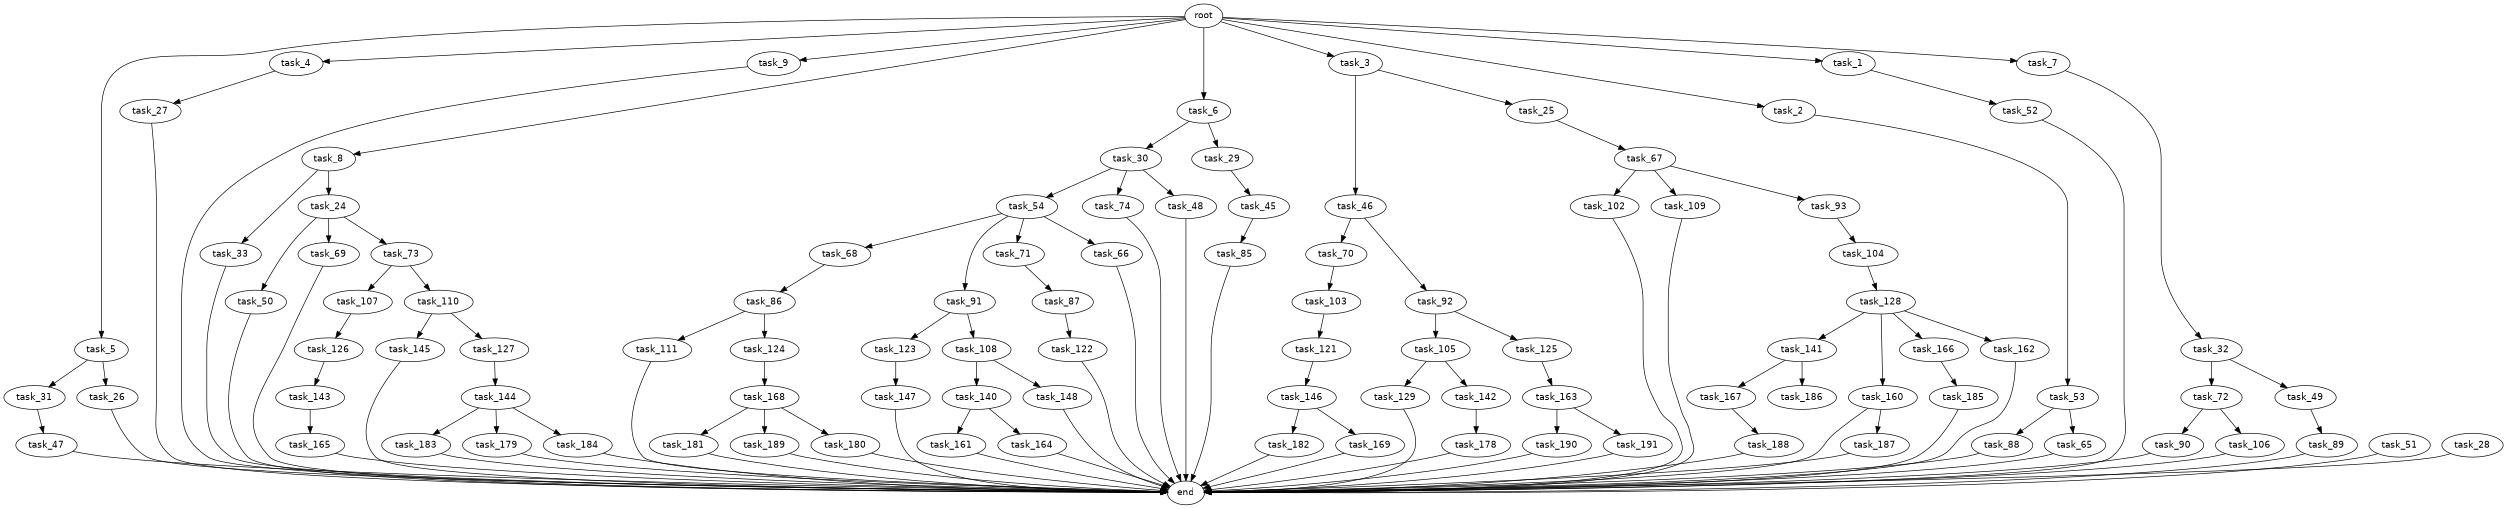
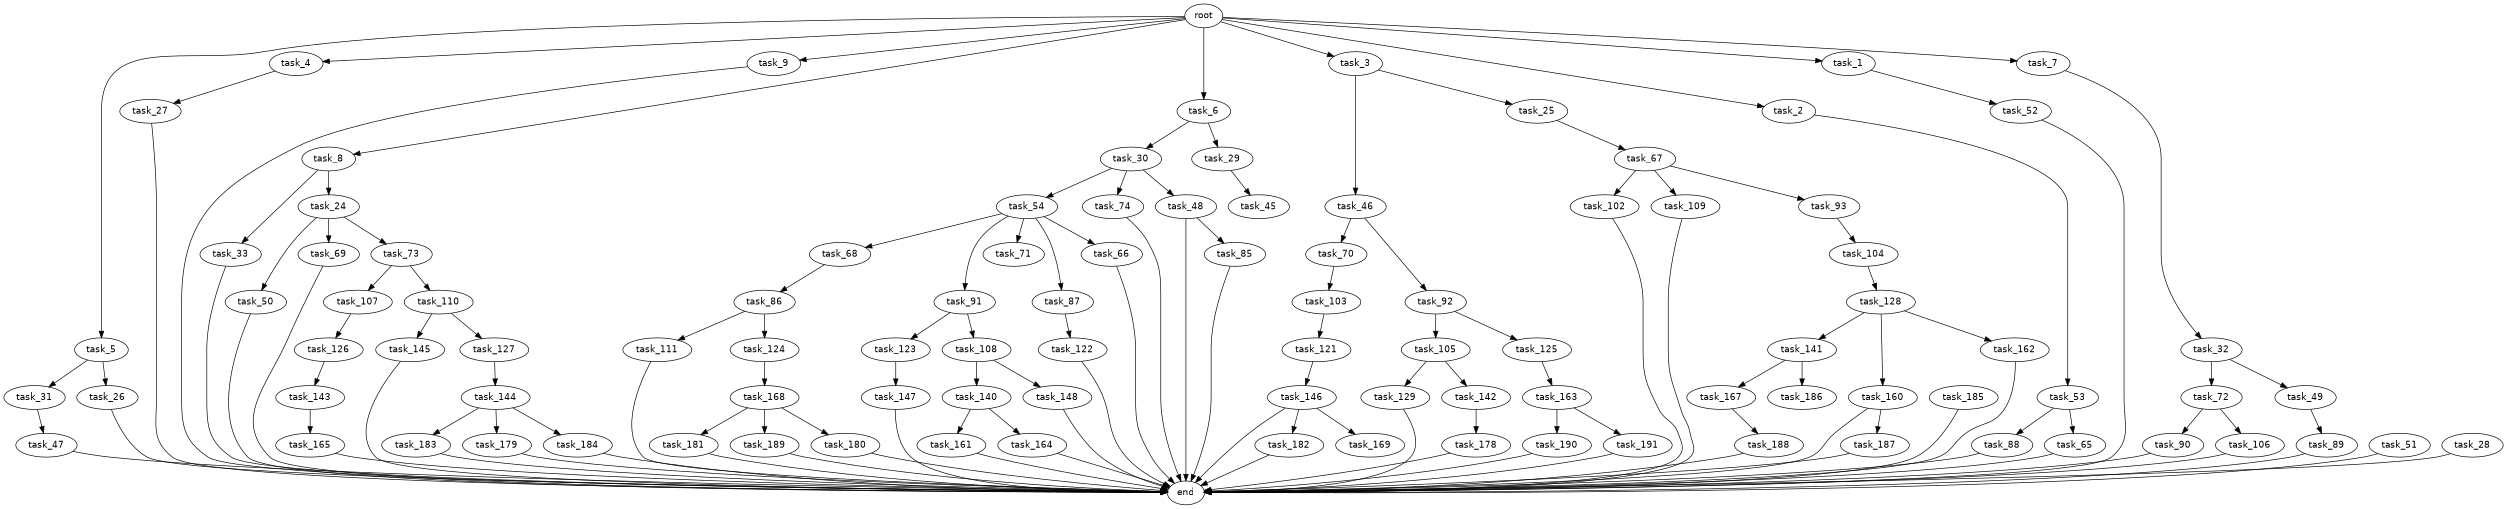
edge "task_45" -> "task_85": now "task_48" -> "task_85"
edge "task_71" -> "task_87": now "task_54" -> "task_87"
node "task_166": removed
edge "task_169" -> "end": now "task_146" -> "end"
